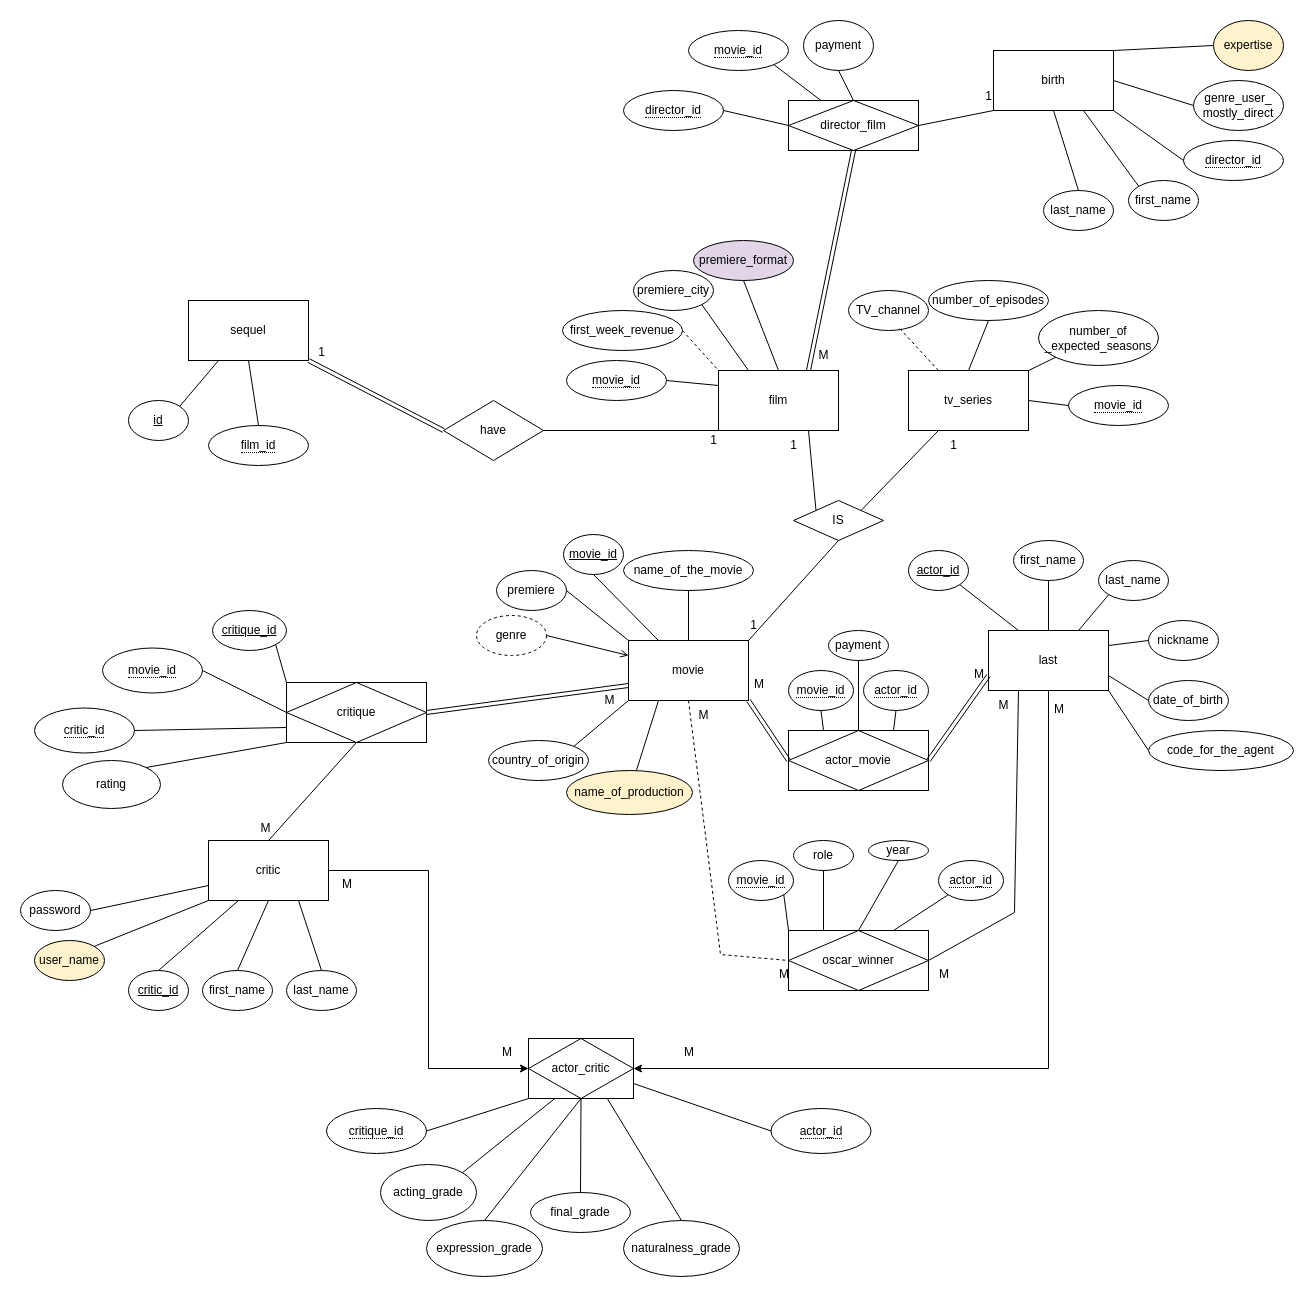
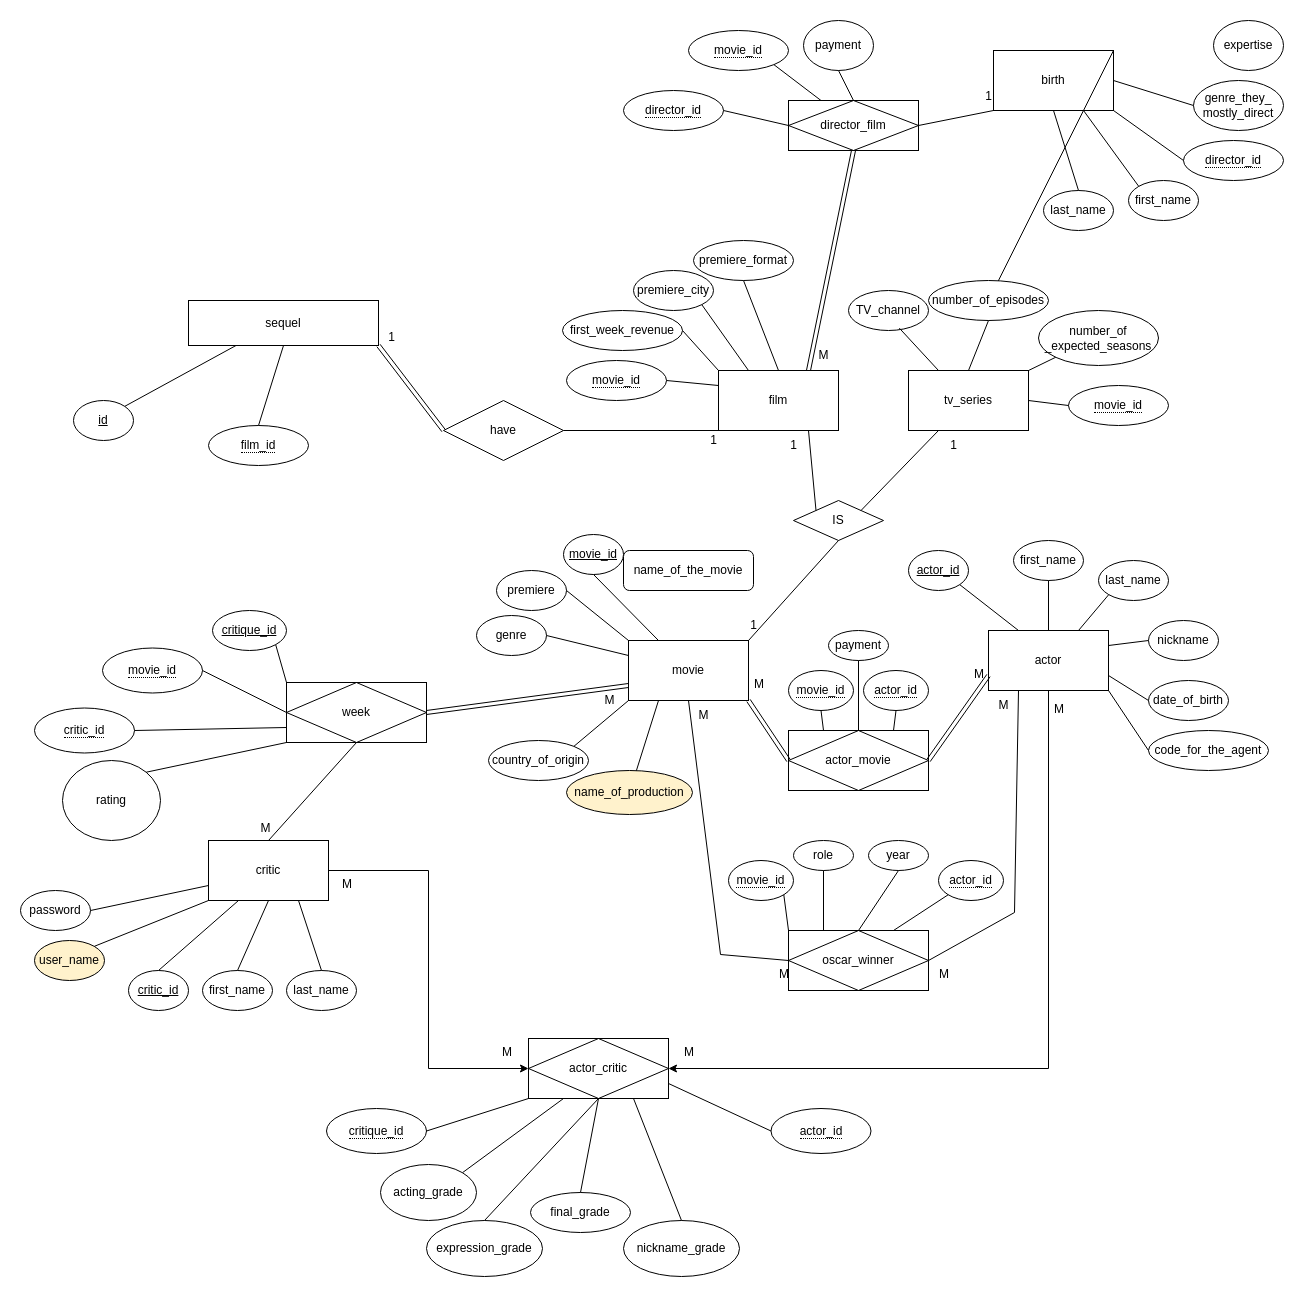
node "expertise": fillcolor #fff2cc -> #ffffff
edge "expertise" -- "birth": now "number_of_episodes" -- "birth"
node "genre_user_ mostly_direct": label "genre_user_ mostly_direct" -> "genre_they_ mostly_direct"
node "premiere_format": fillcolor #e1d5e7 -> #ffffff
node "sequel": size 120x60 -> 190x45
edge "TV_channel" -- "tv_series": style dashed -> solid
edge "first_week_revenue" -- "film": style dashed -> solid
node "id": moved (159, 421) -> (104, 421)
node "have": size 100x60 -> 120x60
node "name_of_the_movie": shape ellipse -> rounded rectangle
edge "name_of_the_movie" -- "movie": removed
node "genre": style dashed -> solid
edge "genre" -> "movie": arrowhead open -> none
node "last": label "last" -> "actor"
node "critique": label "critique" -> "week"
node "code_for_the_agent": size 145x40 -> 120x40
node "rating": size 98x48 -> 98x80
node "year": size 60x20 -> 60x30
edge "movie" -- "oscar_winner": style dashed -> solid
node "actor_critic": size 105x60 -> 140x60
node "naturalness_grade": label "naturalness_grade" -> "nickname_grade"
